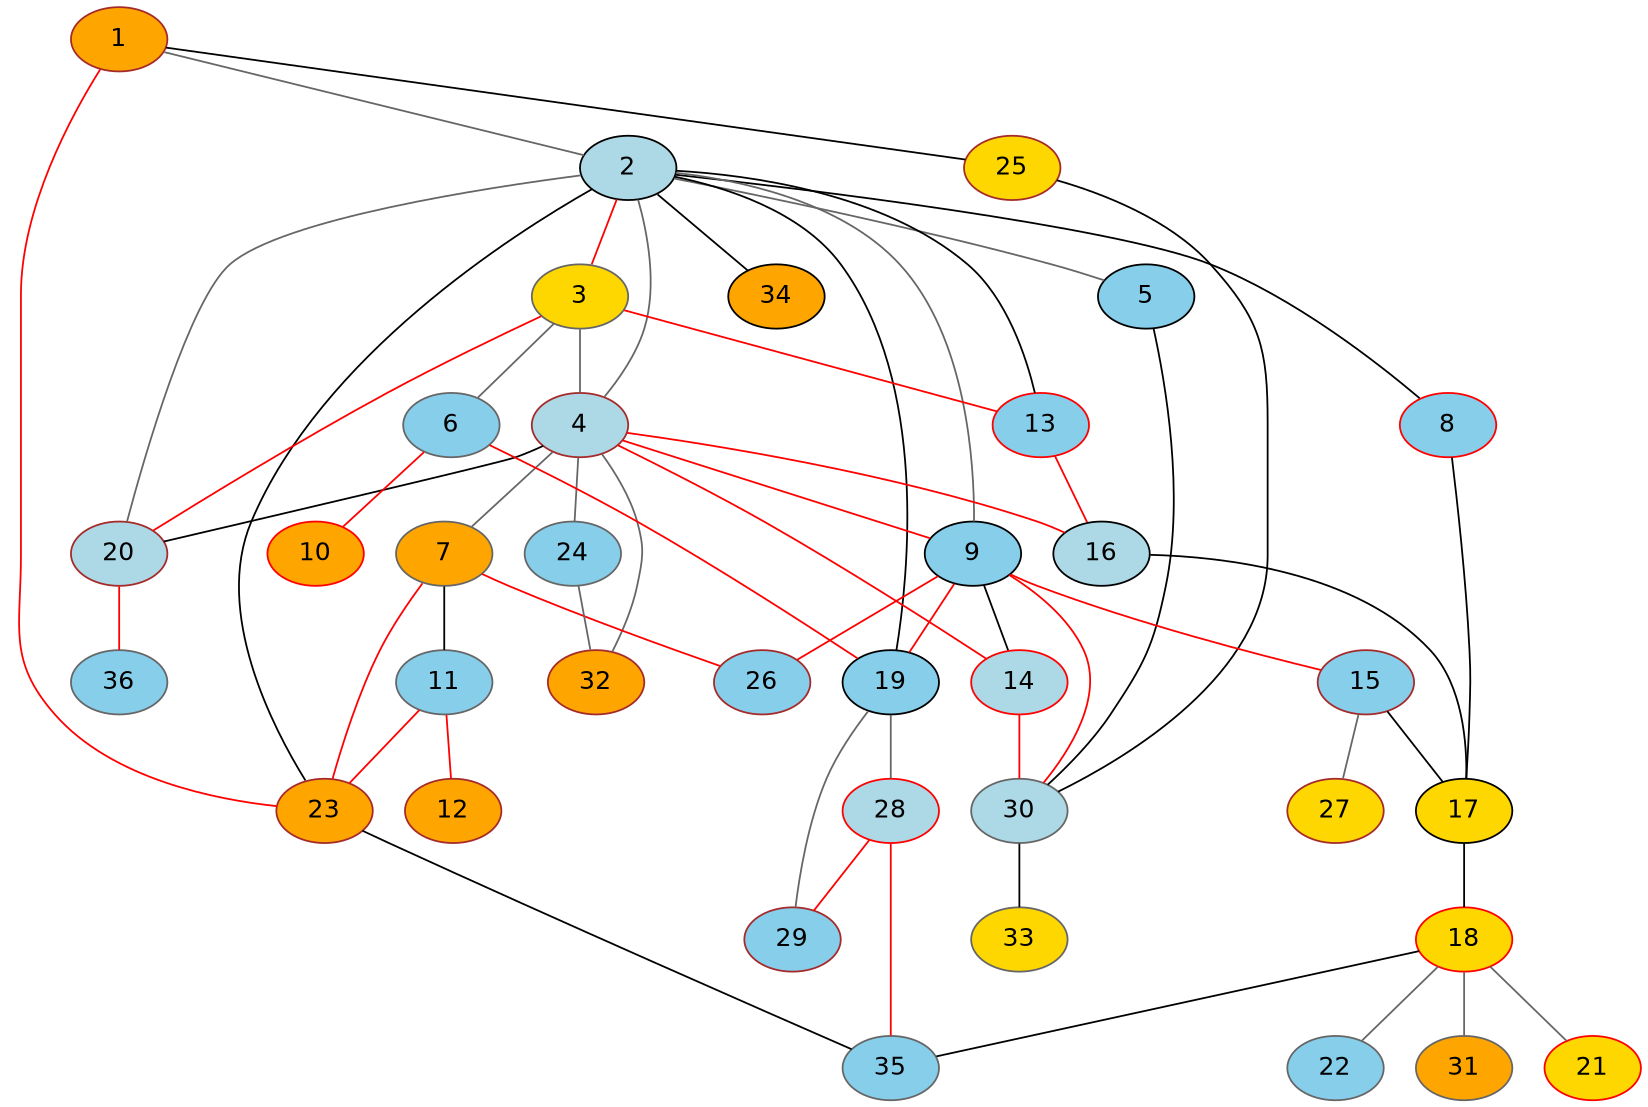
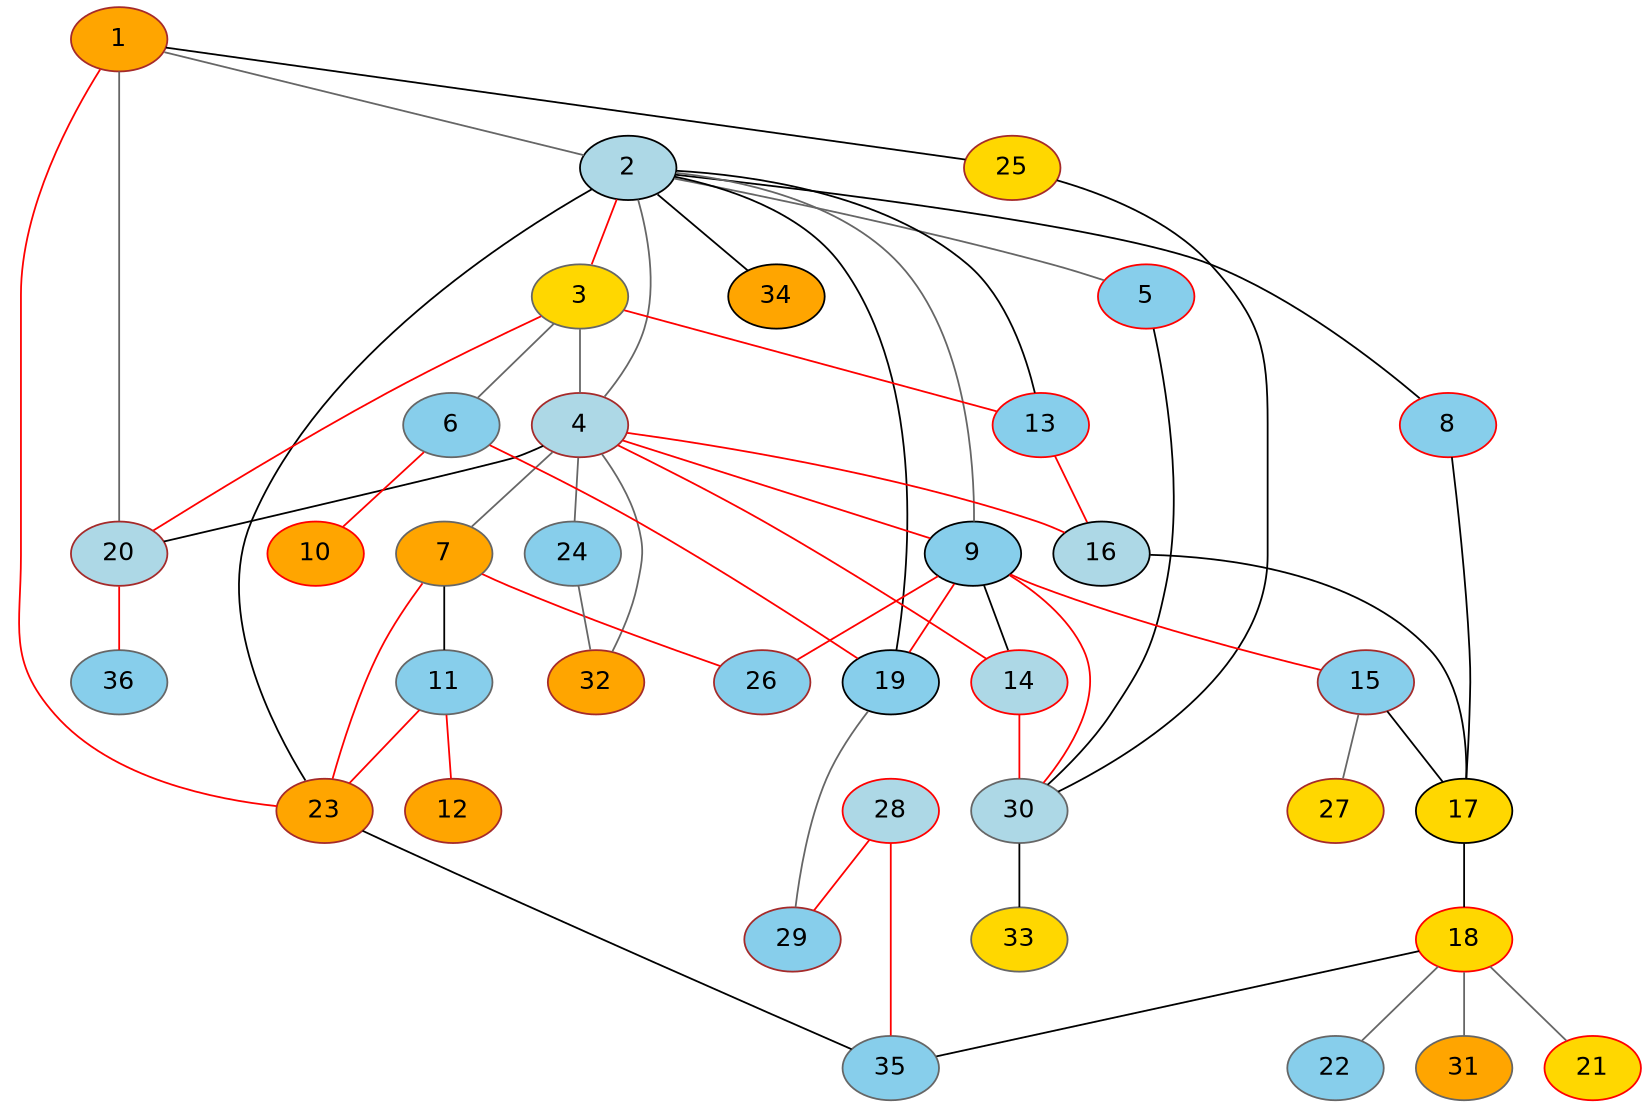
edge "2" -- "20": now "1" -- "20"
node "5": color black -> red
edge "19" -- "28": removed
